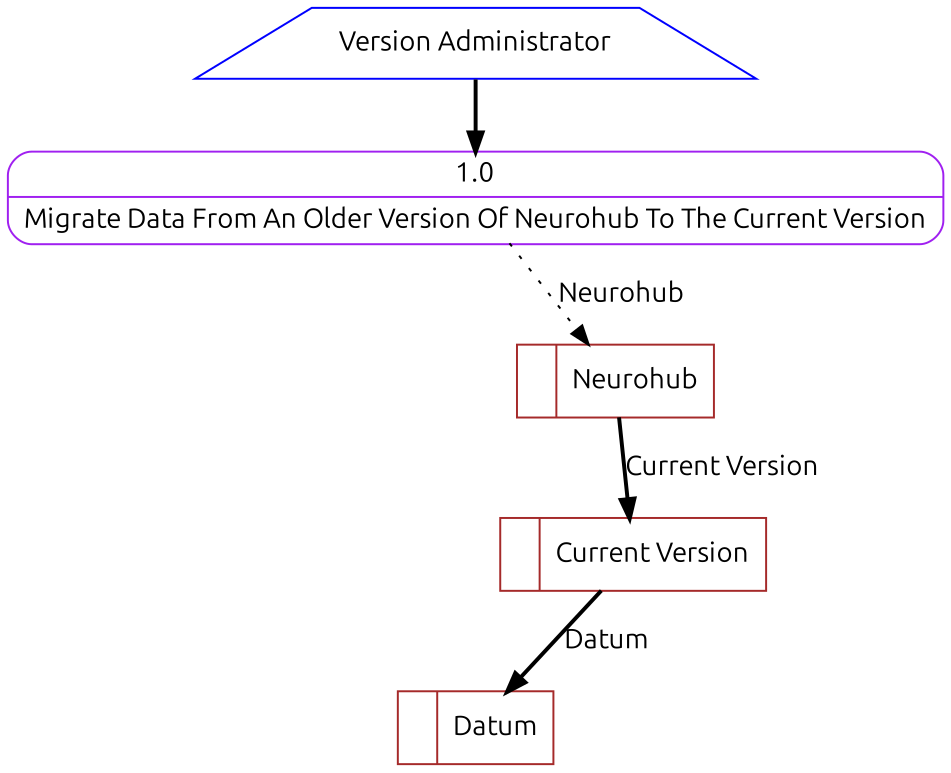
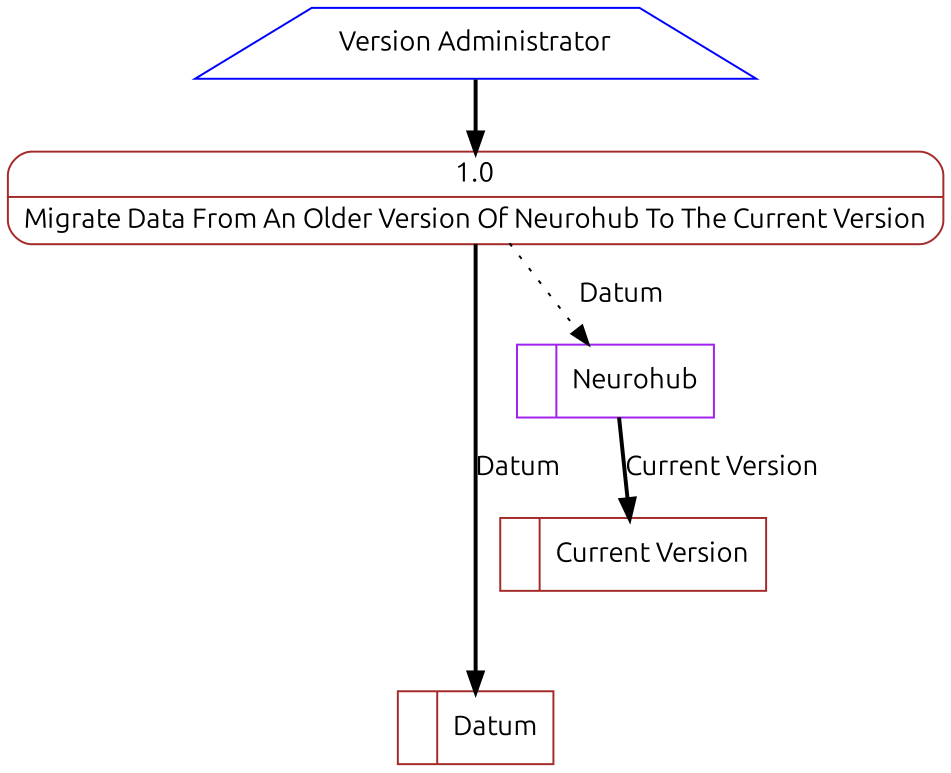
node "1.0": color purple -> brown
edge "1.0" -> "Neurohub": label "Neurohub" -> "Datum"
node "Neurohub": color brown -> purple
edge "Current Version" -> "Datum": now "1.0" -> "Datum"
